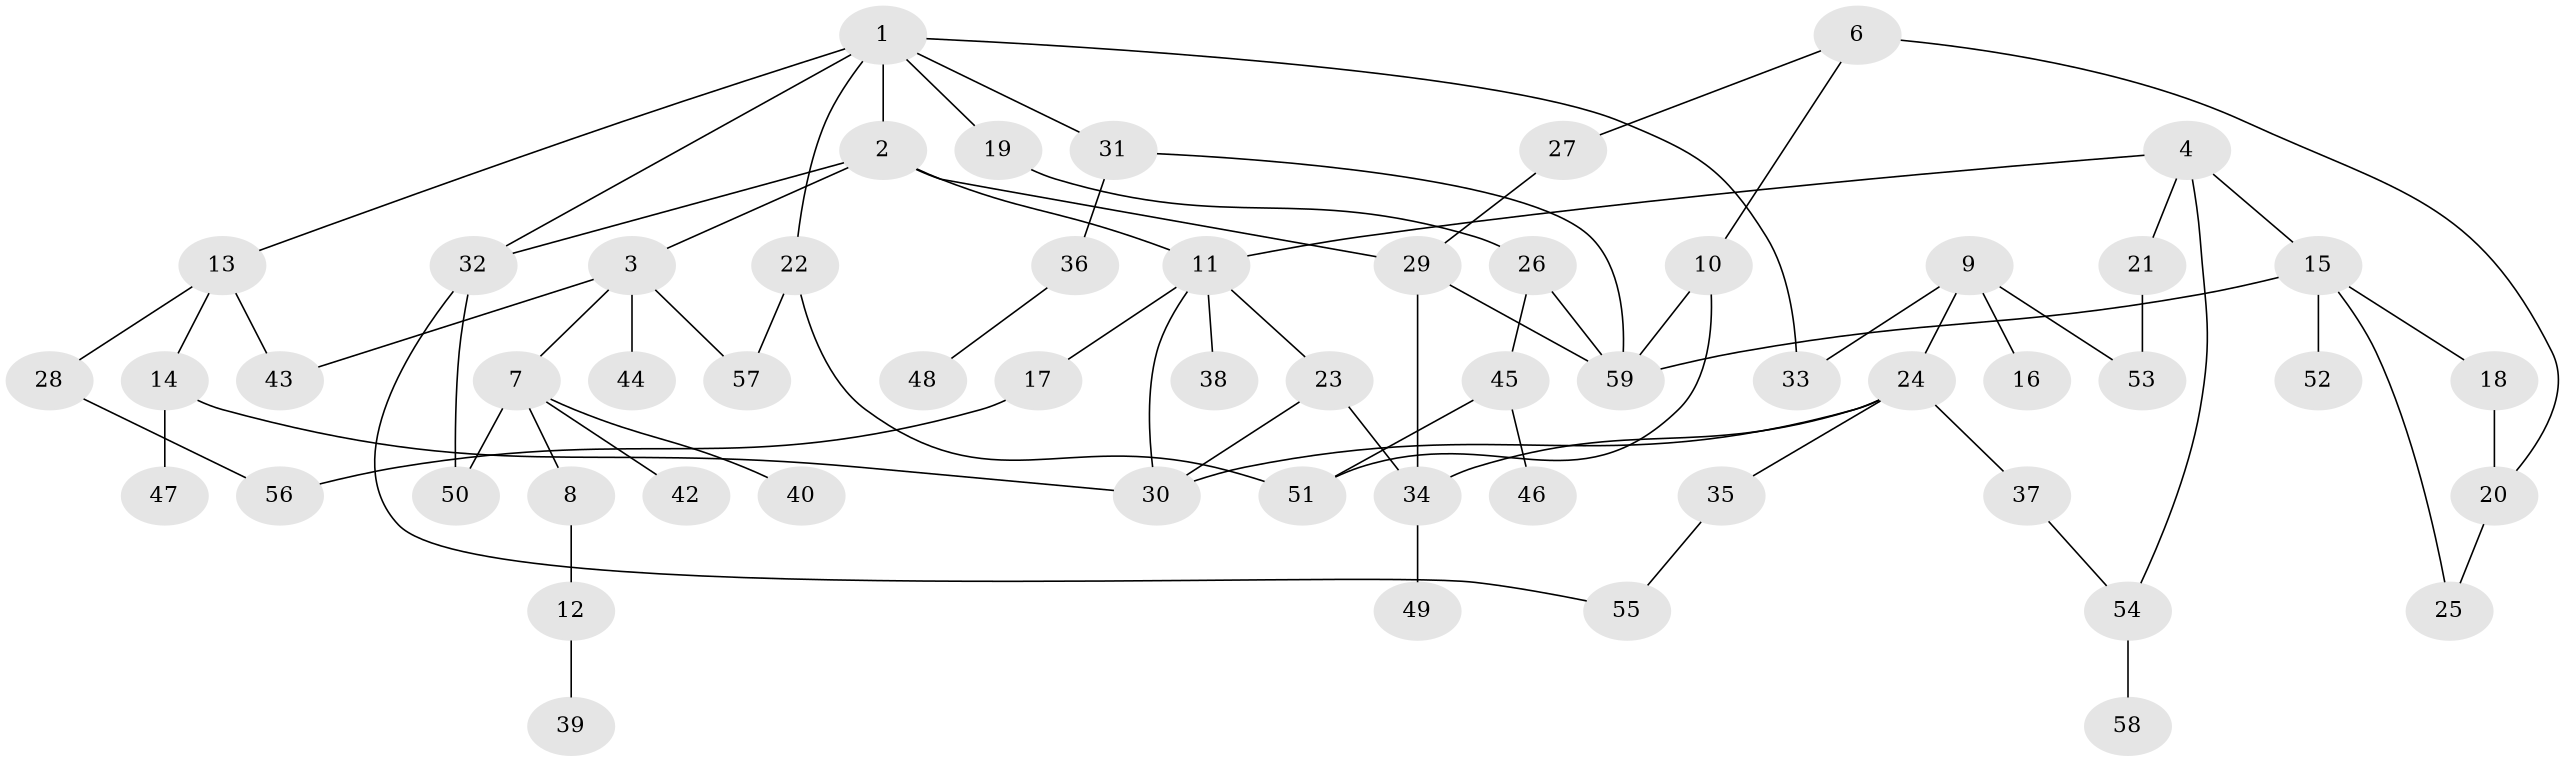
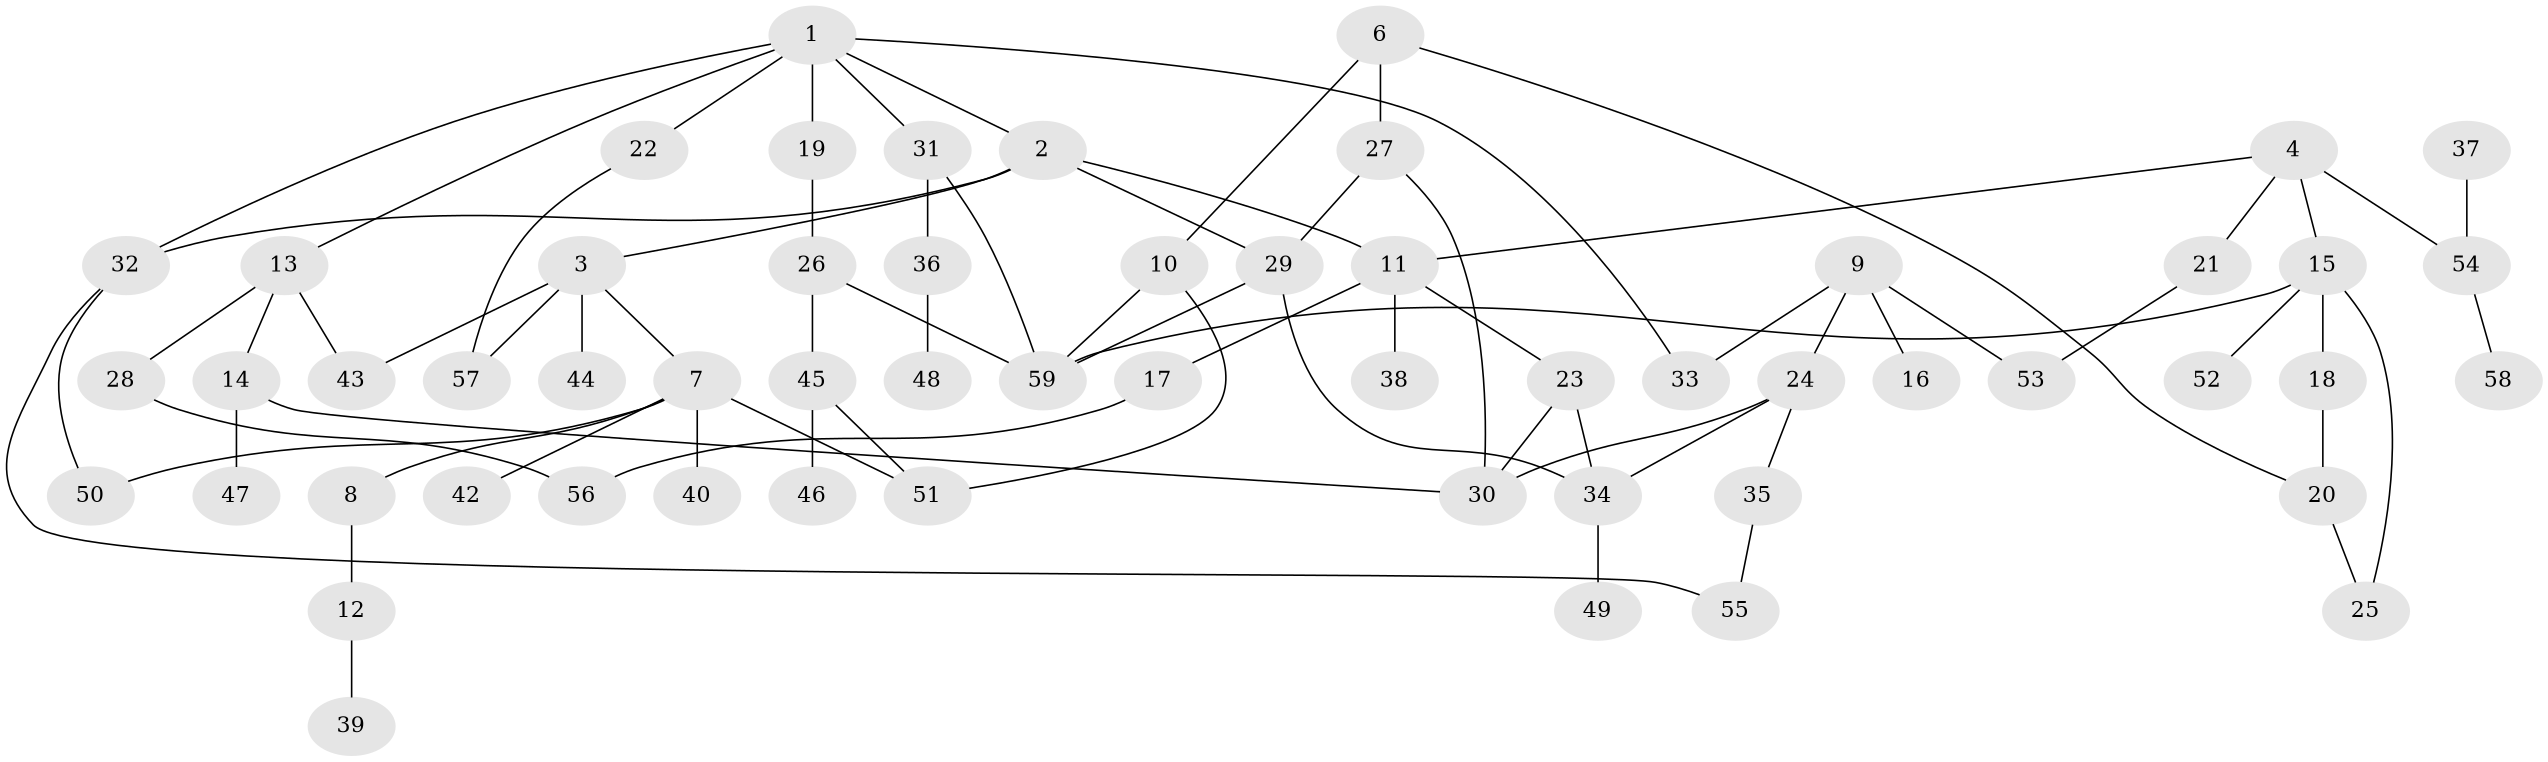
edge "11" -- "30": now "27" -- "30"
edge "24" -- "37": removed
edge "22" -- "51": now "7" -- "51"
